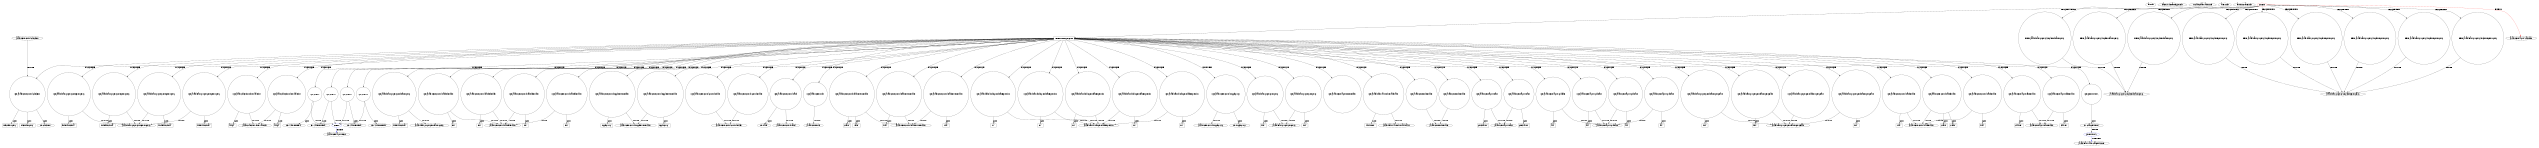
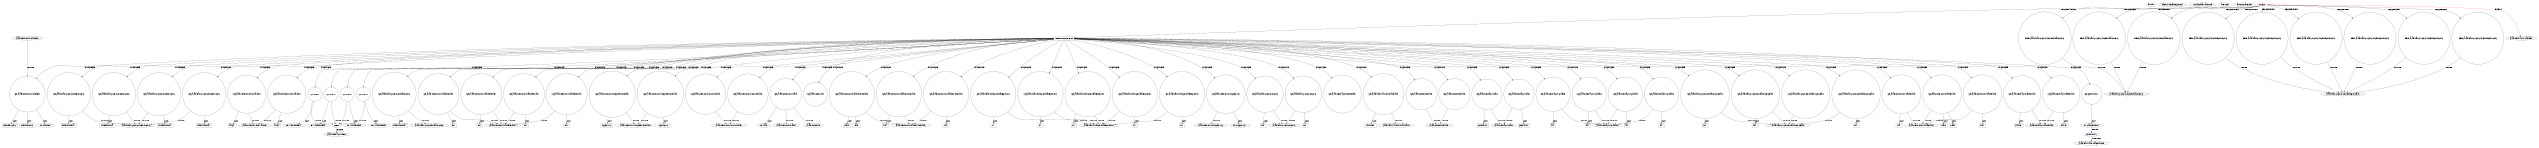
edge "METHOD_DECLARATION" -> "VAR:javafx.scene.control.ToggleGroup": label "IMPLEMENT" -> "INSTANTIATE"
edge "VAR:javafx.scene.Node" -> "javafx.scene.Node": now "VAR:javafx.scene.control.Label" -> "javafx.scene.Node"
